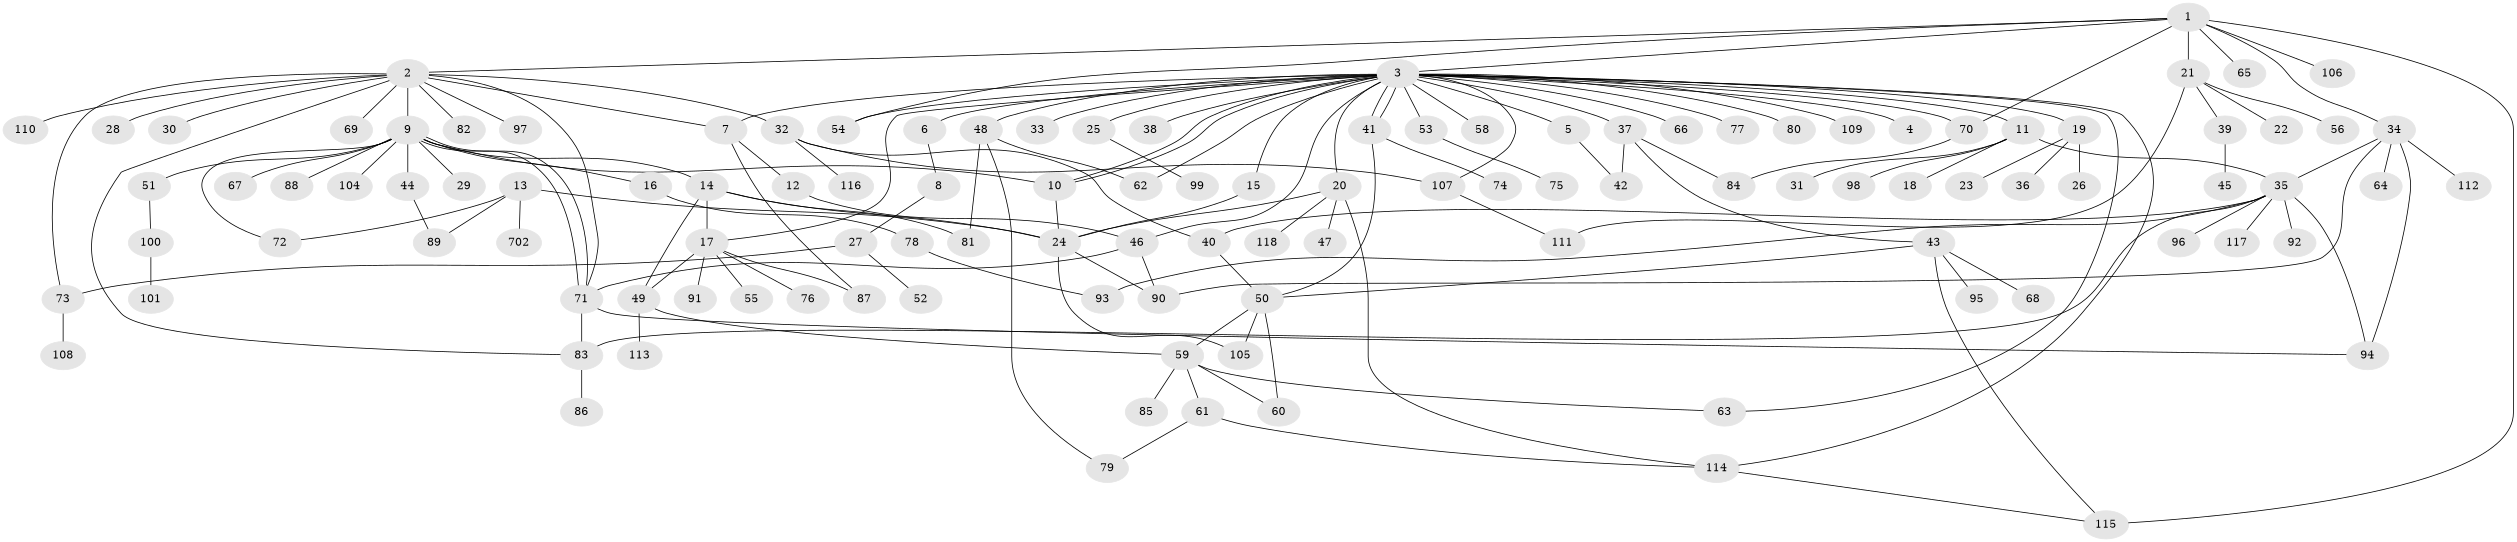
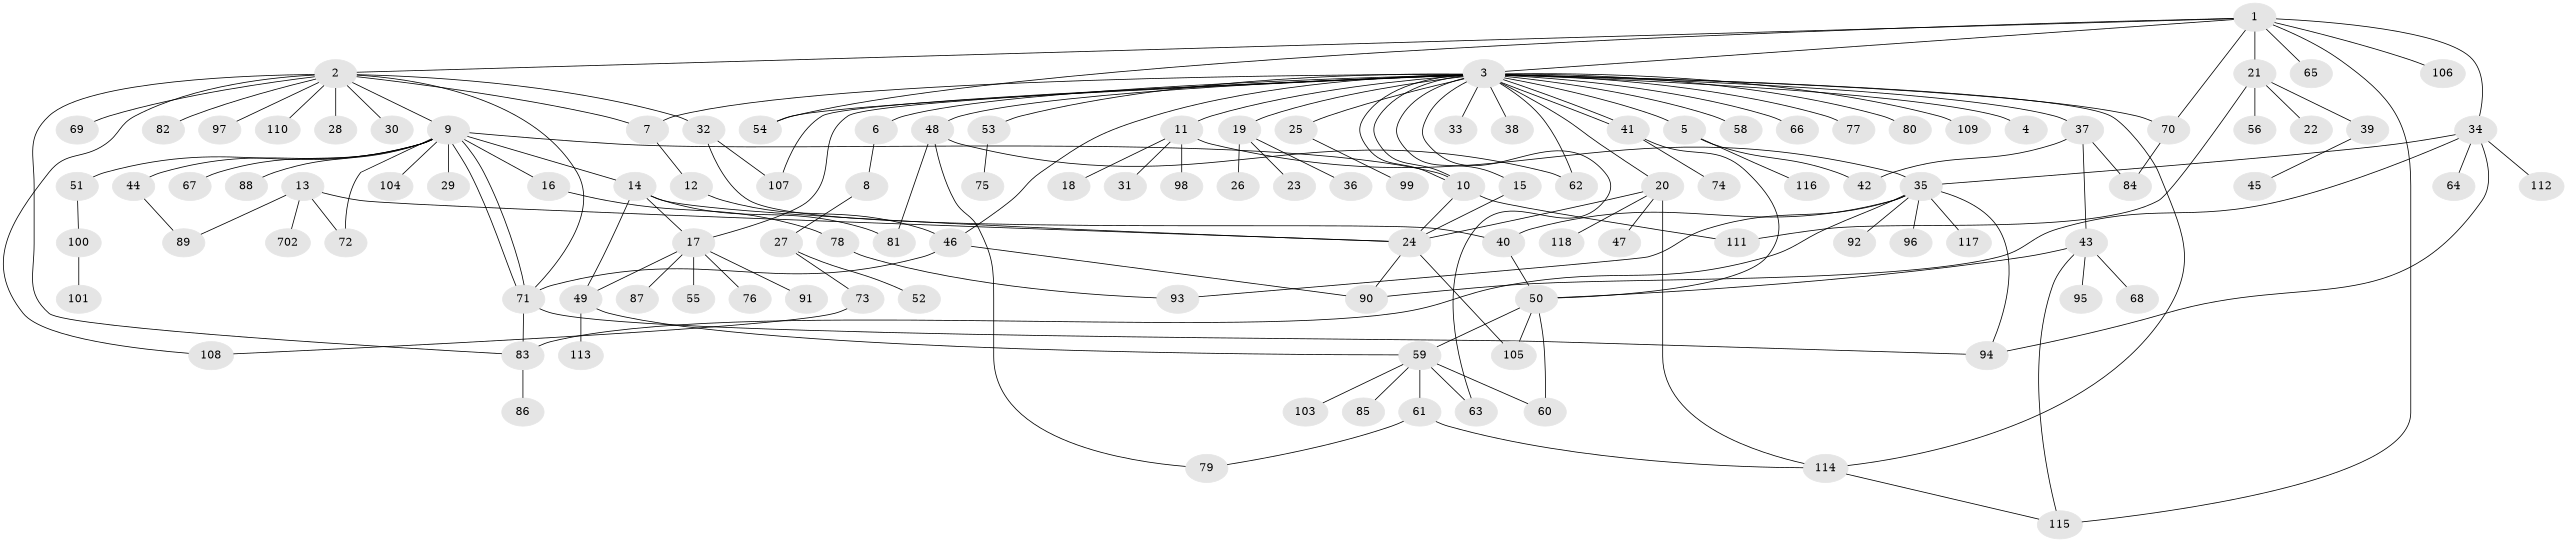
edge "2" -- "73": now "2" -- "108"
edge "32" -- "116": now "5" -- "116"
edge "107" -- "111": now "10" -- "111"
edge "7" -- "87": removed
node "103": added
